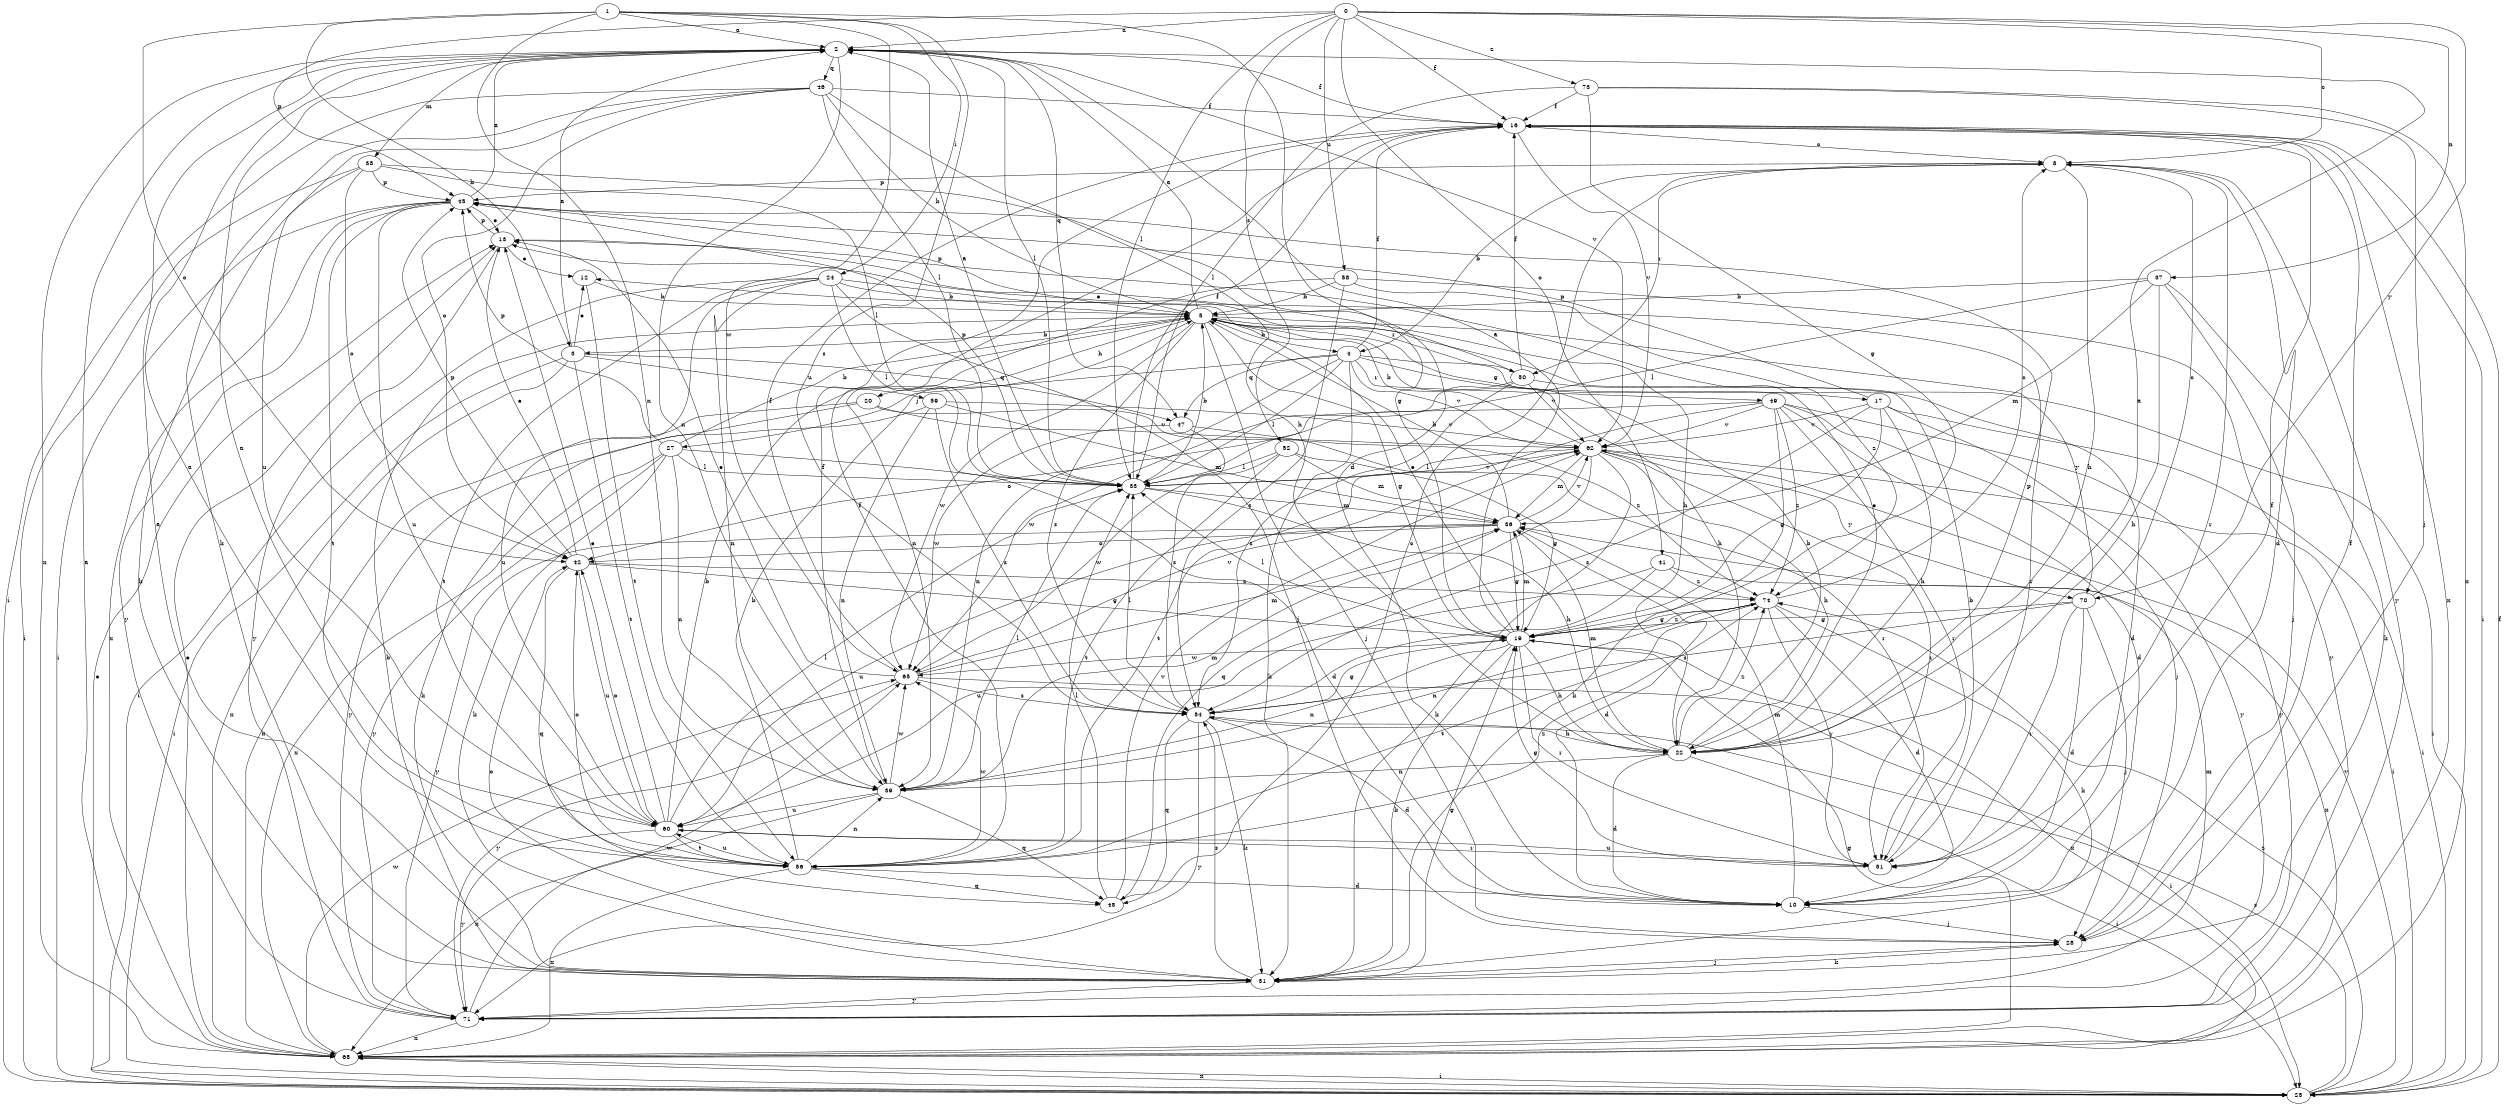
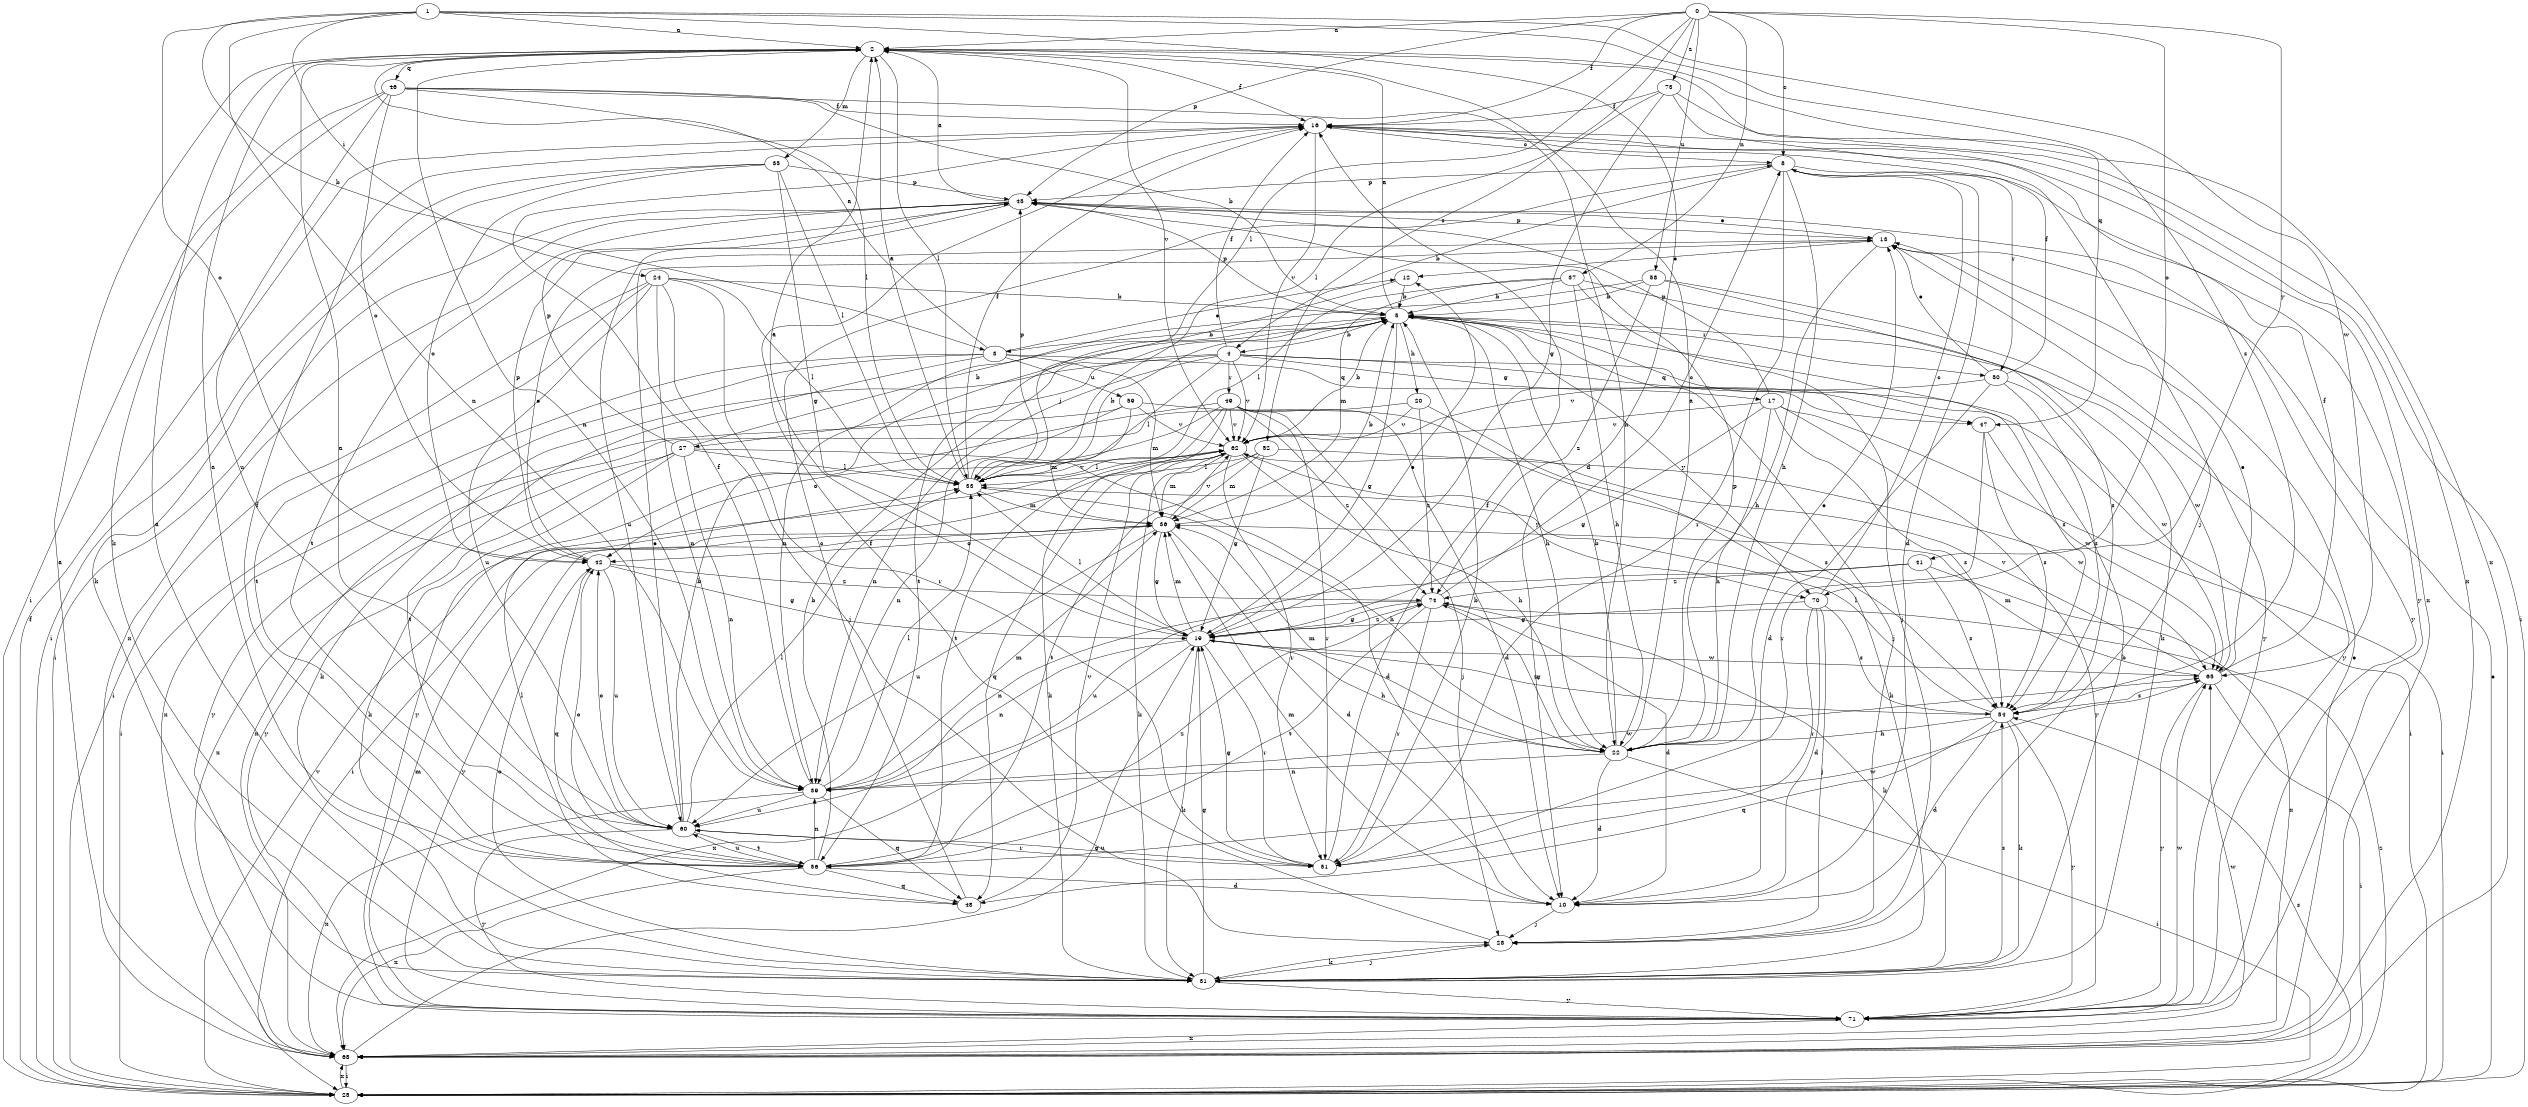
edge "3" -> "36": added, label "m"
